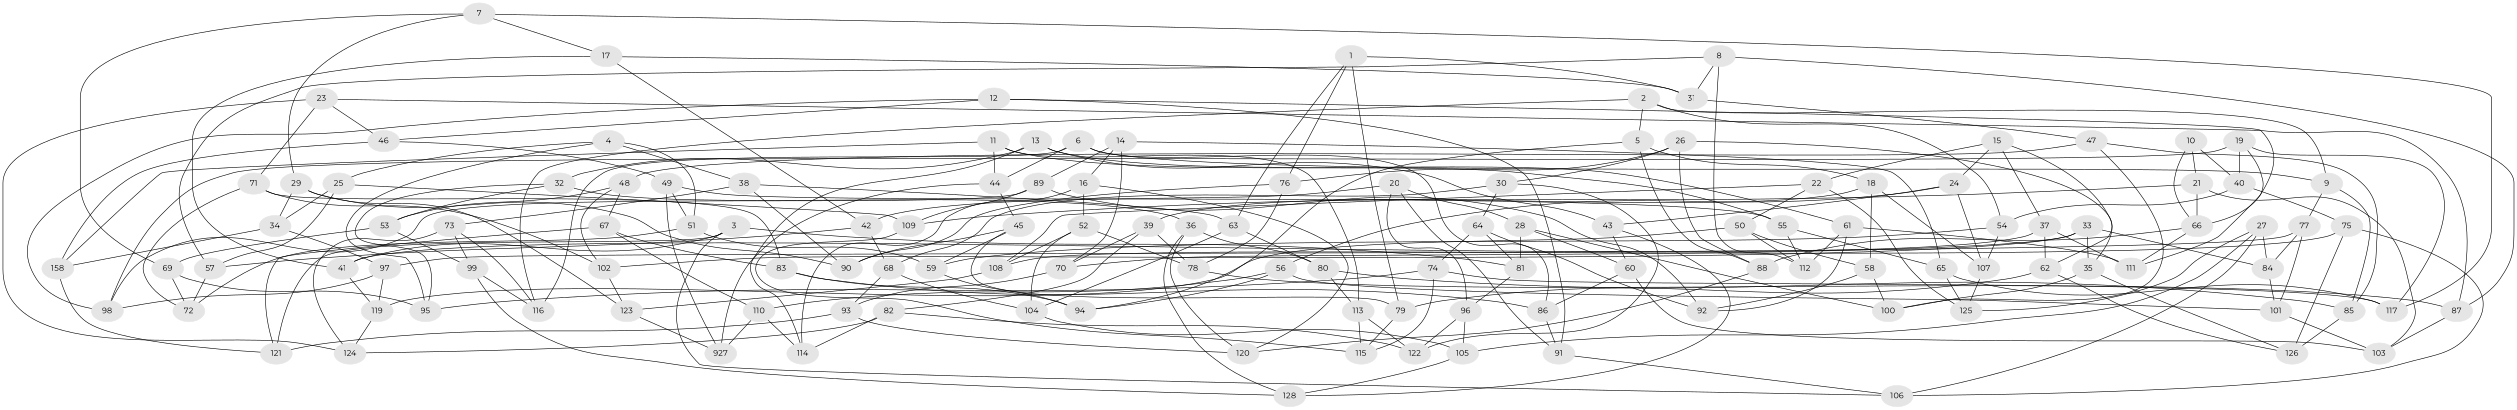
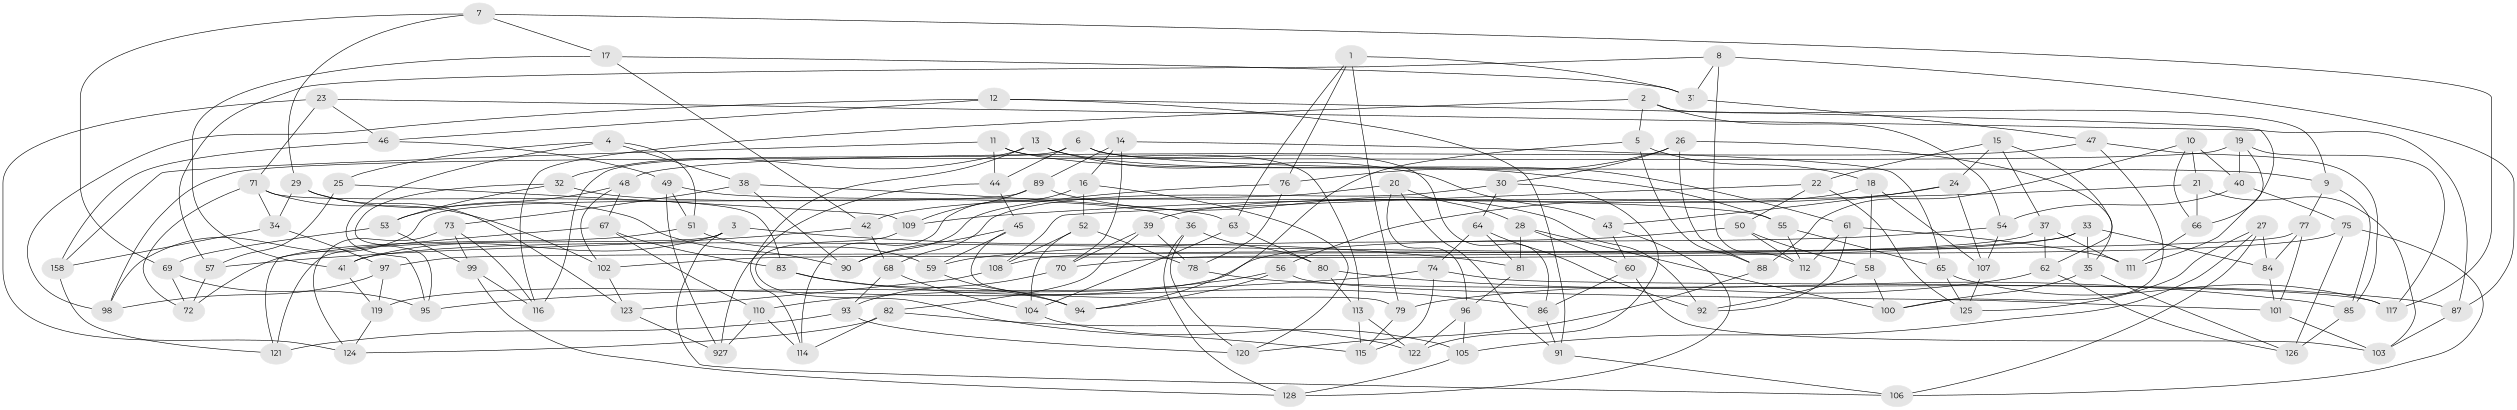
edge "25" -- "34": now "71" -- "34"
edge "66" -- "88": now "10" -- "88"
